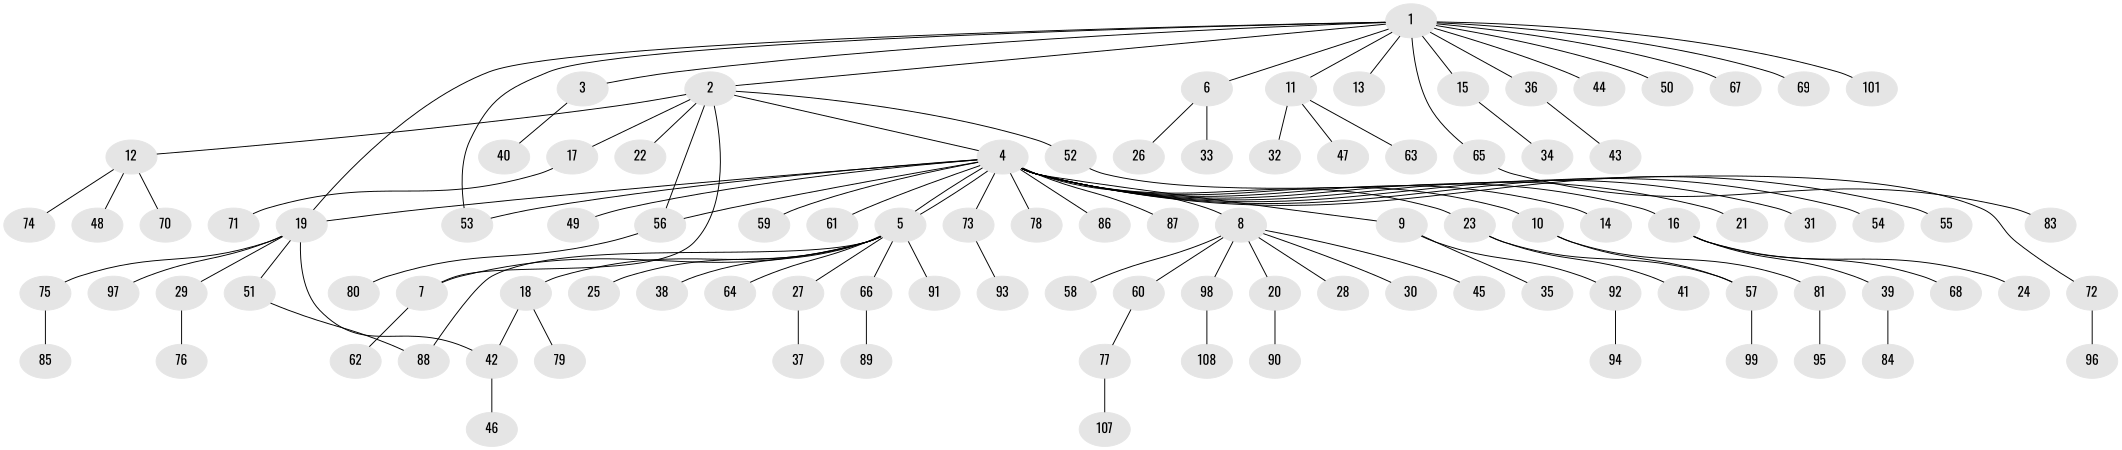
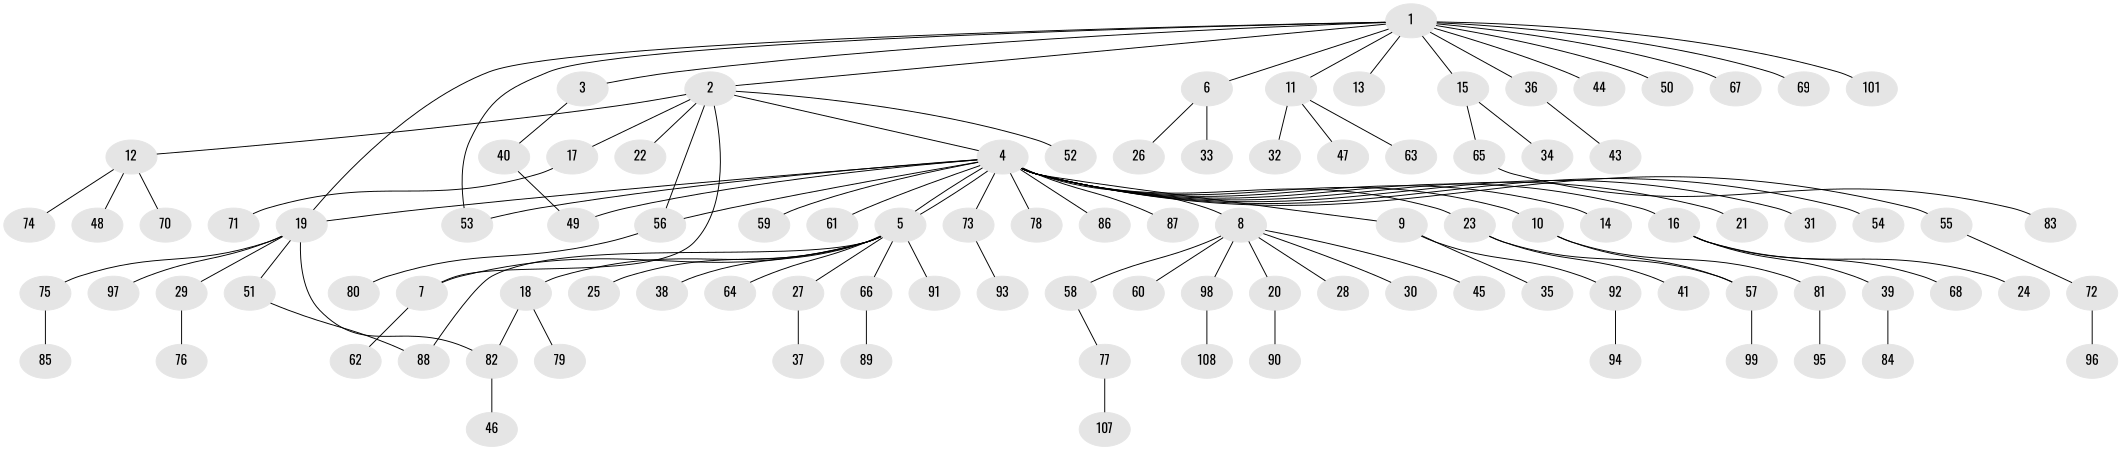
edge "1" -- "65": now "15" -- "65"
edge "52" -- "72": now "55" -- "72"
edge "40" -- "49": added
edge "60" -- "77": now "58" -- "77"
node "42": label "42" -> "82"
